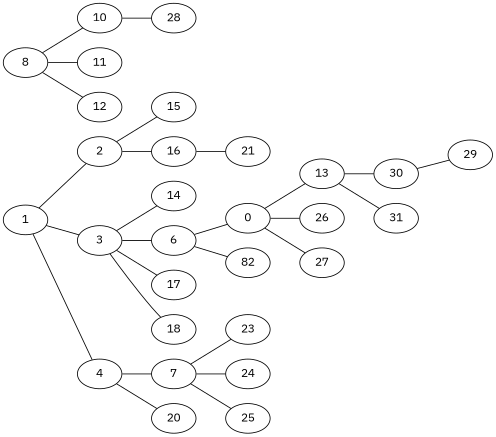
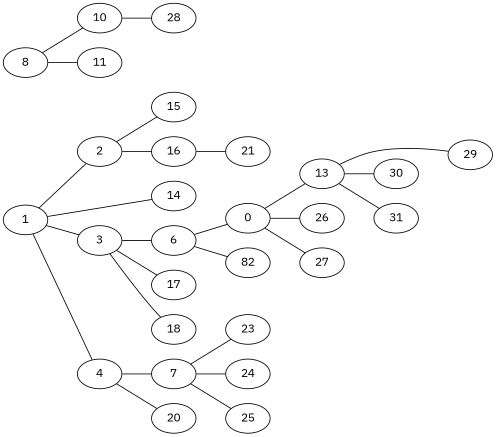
node "12": removed
edge "29" -- "30": now "29" -- "13"
edge "14" -- "3": now "14" -- "1"
